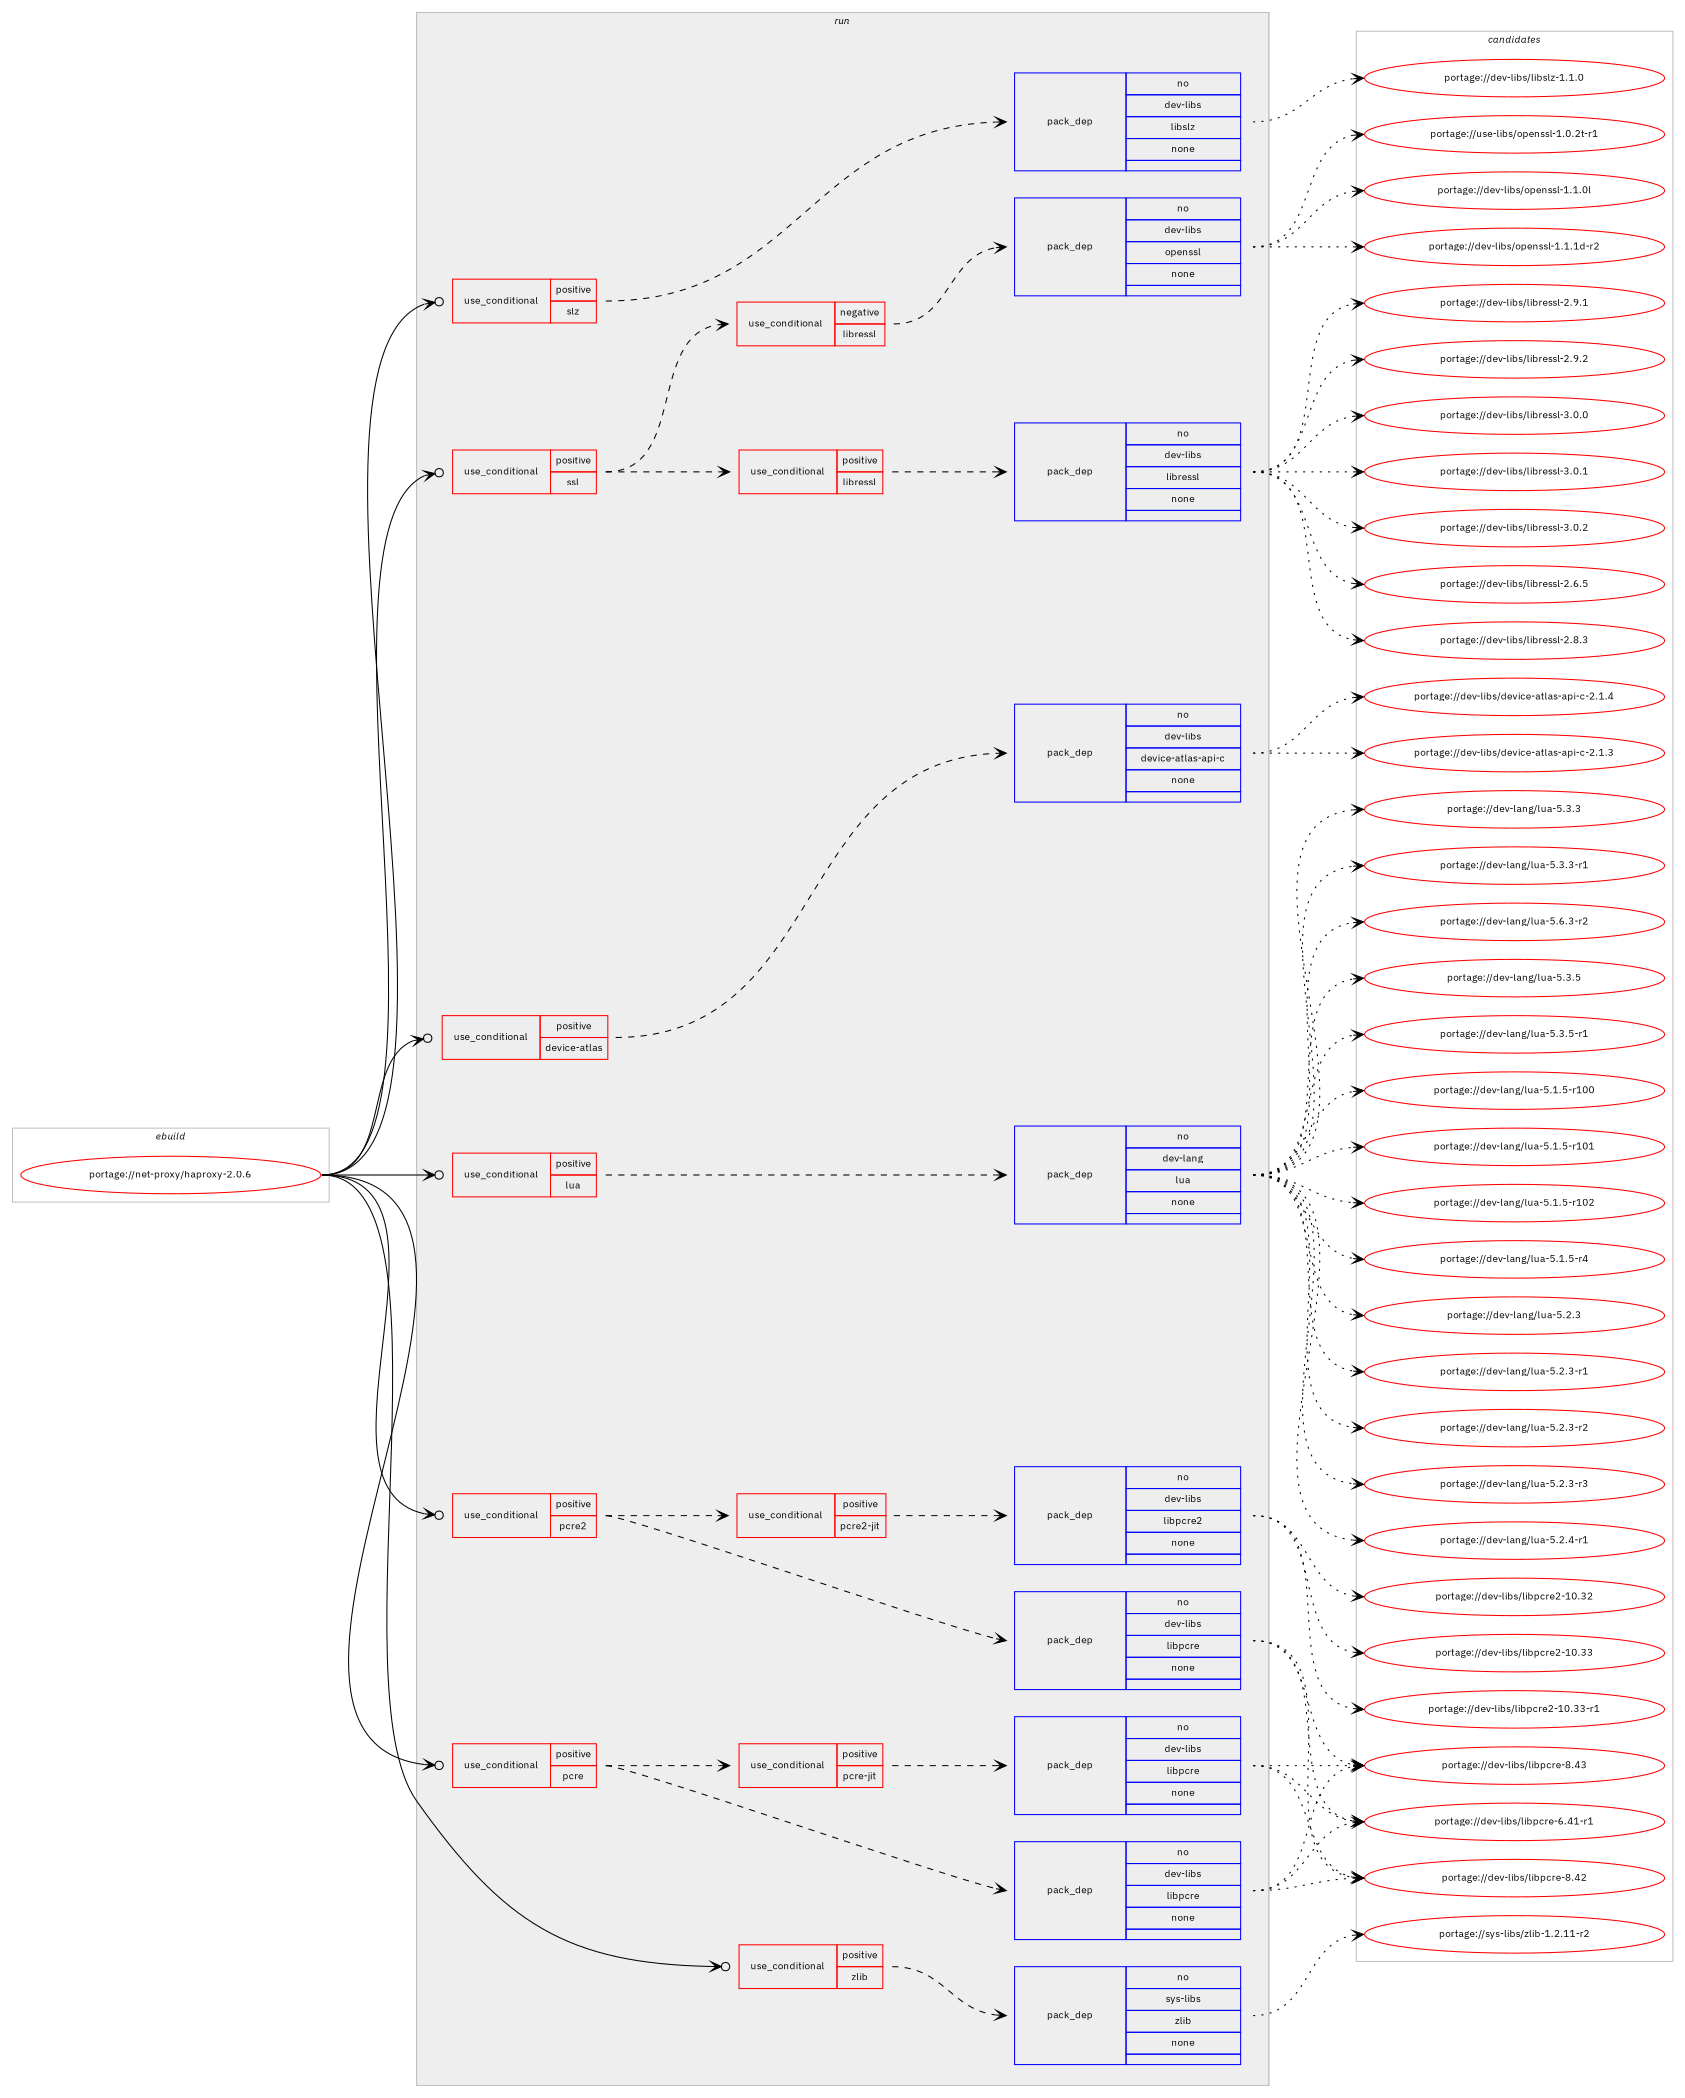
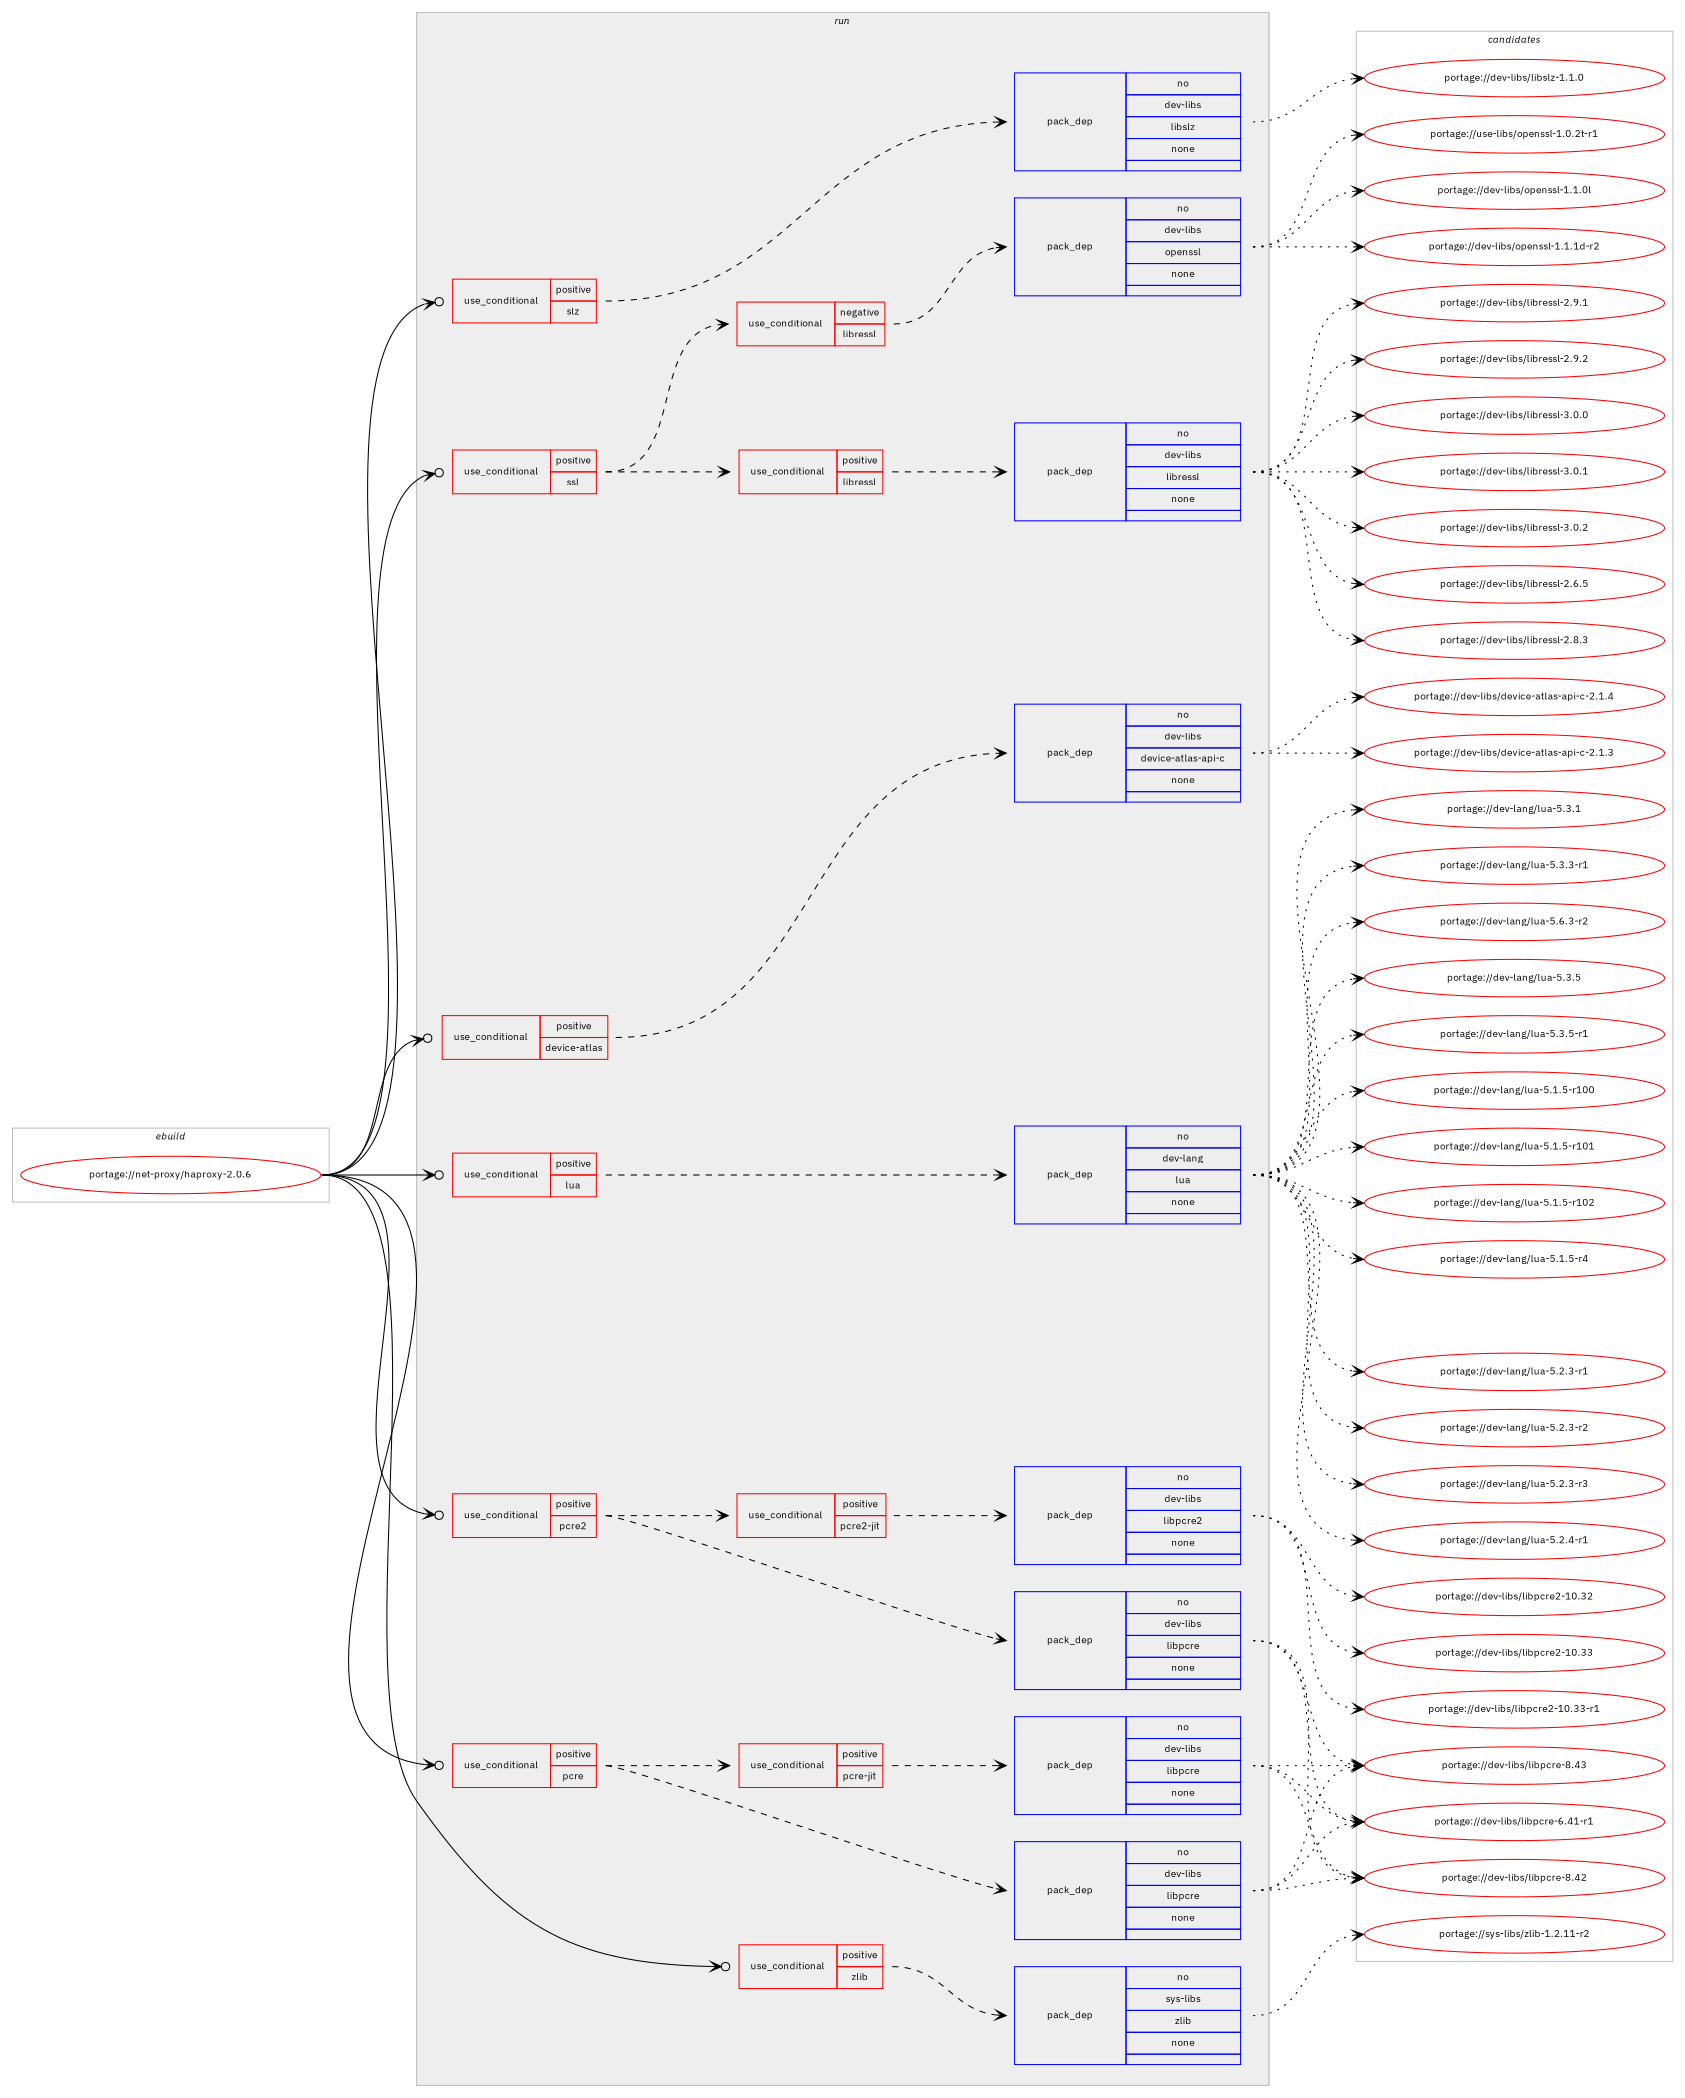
node "portage://dev-lang/lua-5.3.3": label "portage://dev-lang/lua-5.3.3" -> "portage://dev-lang/lua-5.3.1"
node "portage://dev-lang/lua-5.2.3": removed
